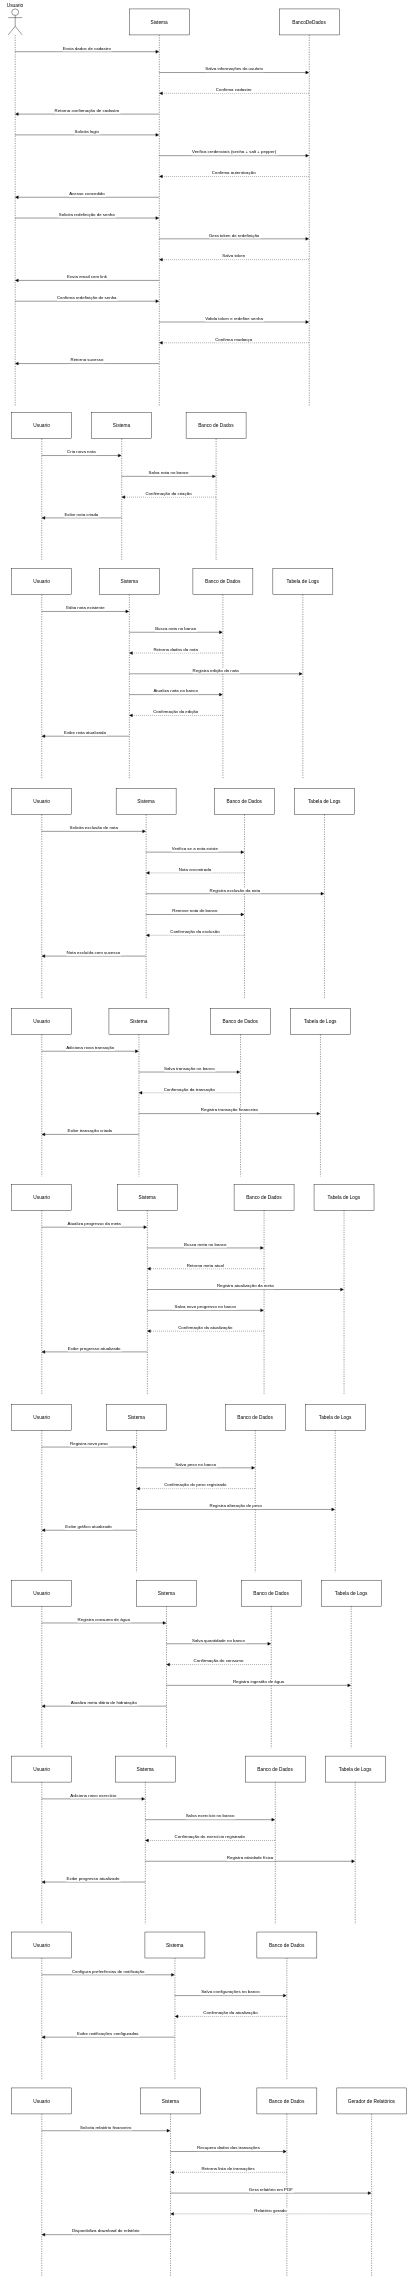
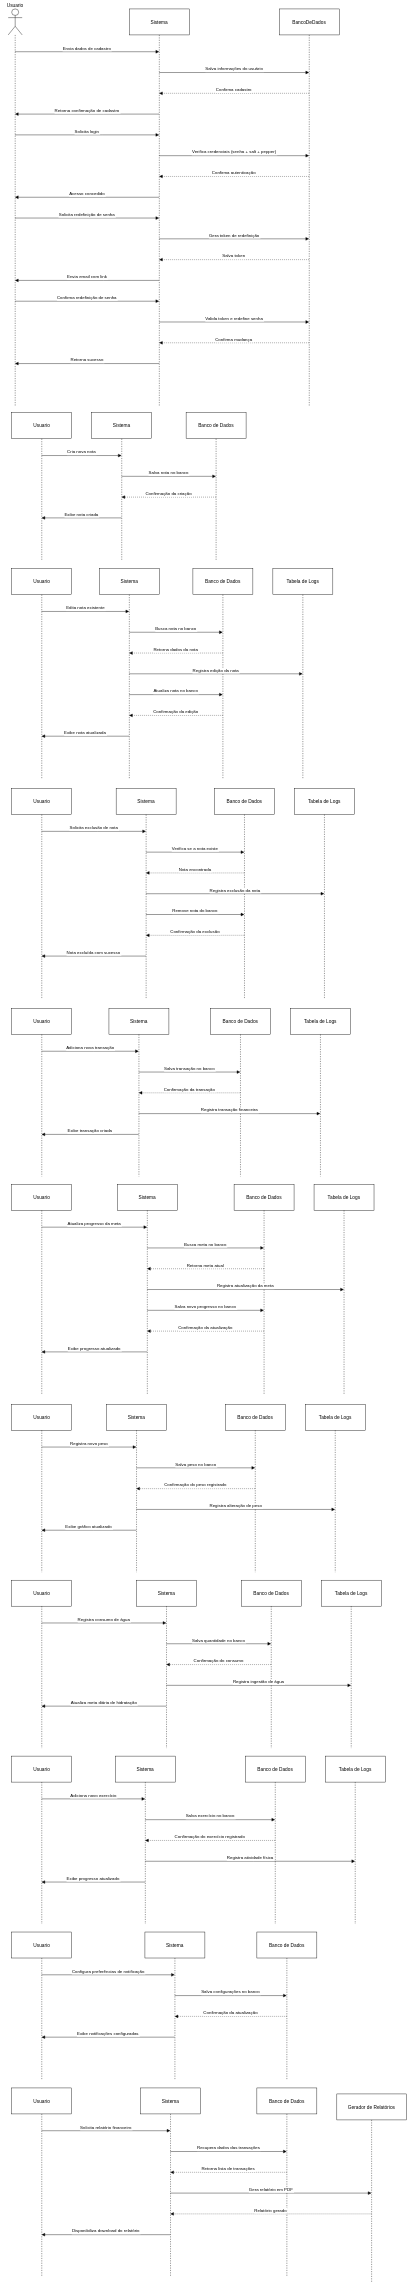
node "Gerador de Relatórios": moved (372, 2183) -> (372, 2189)
